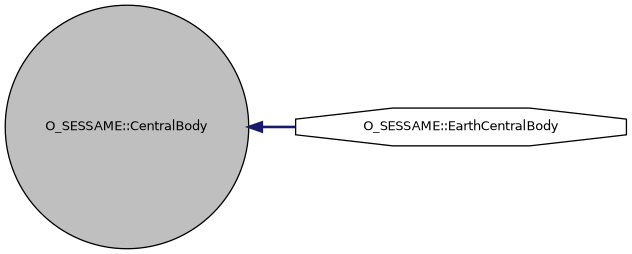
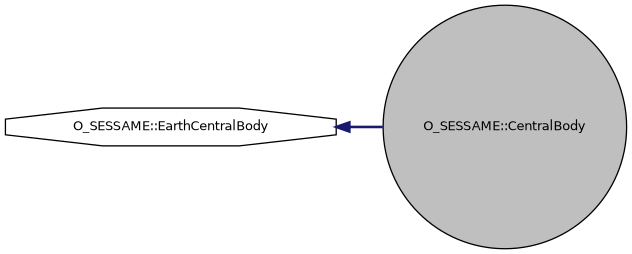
edge "O_SESSAME::EarthCentralBody" -> "O_SESSAME::CentralBody": reversed
